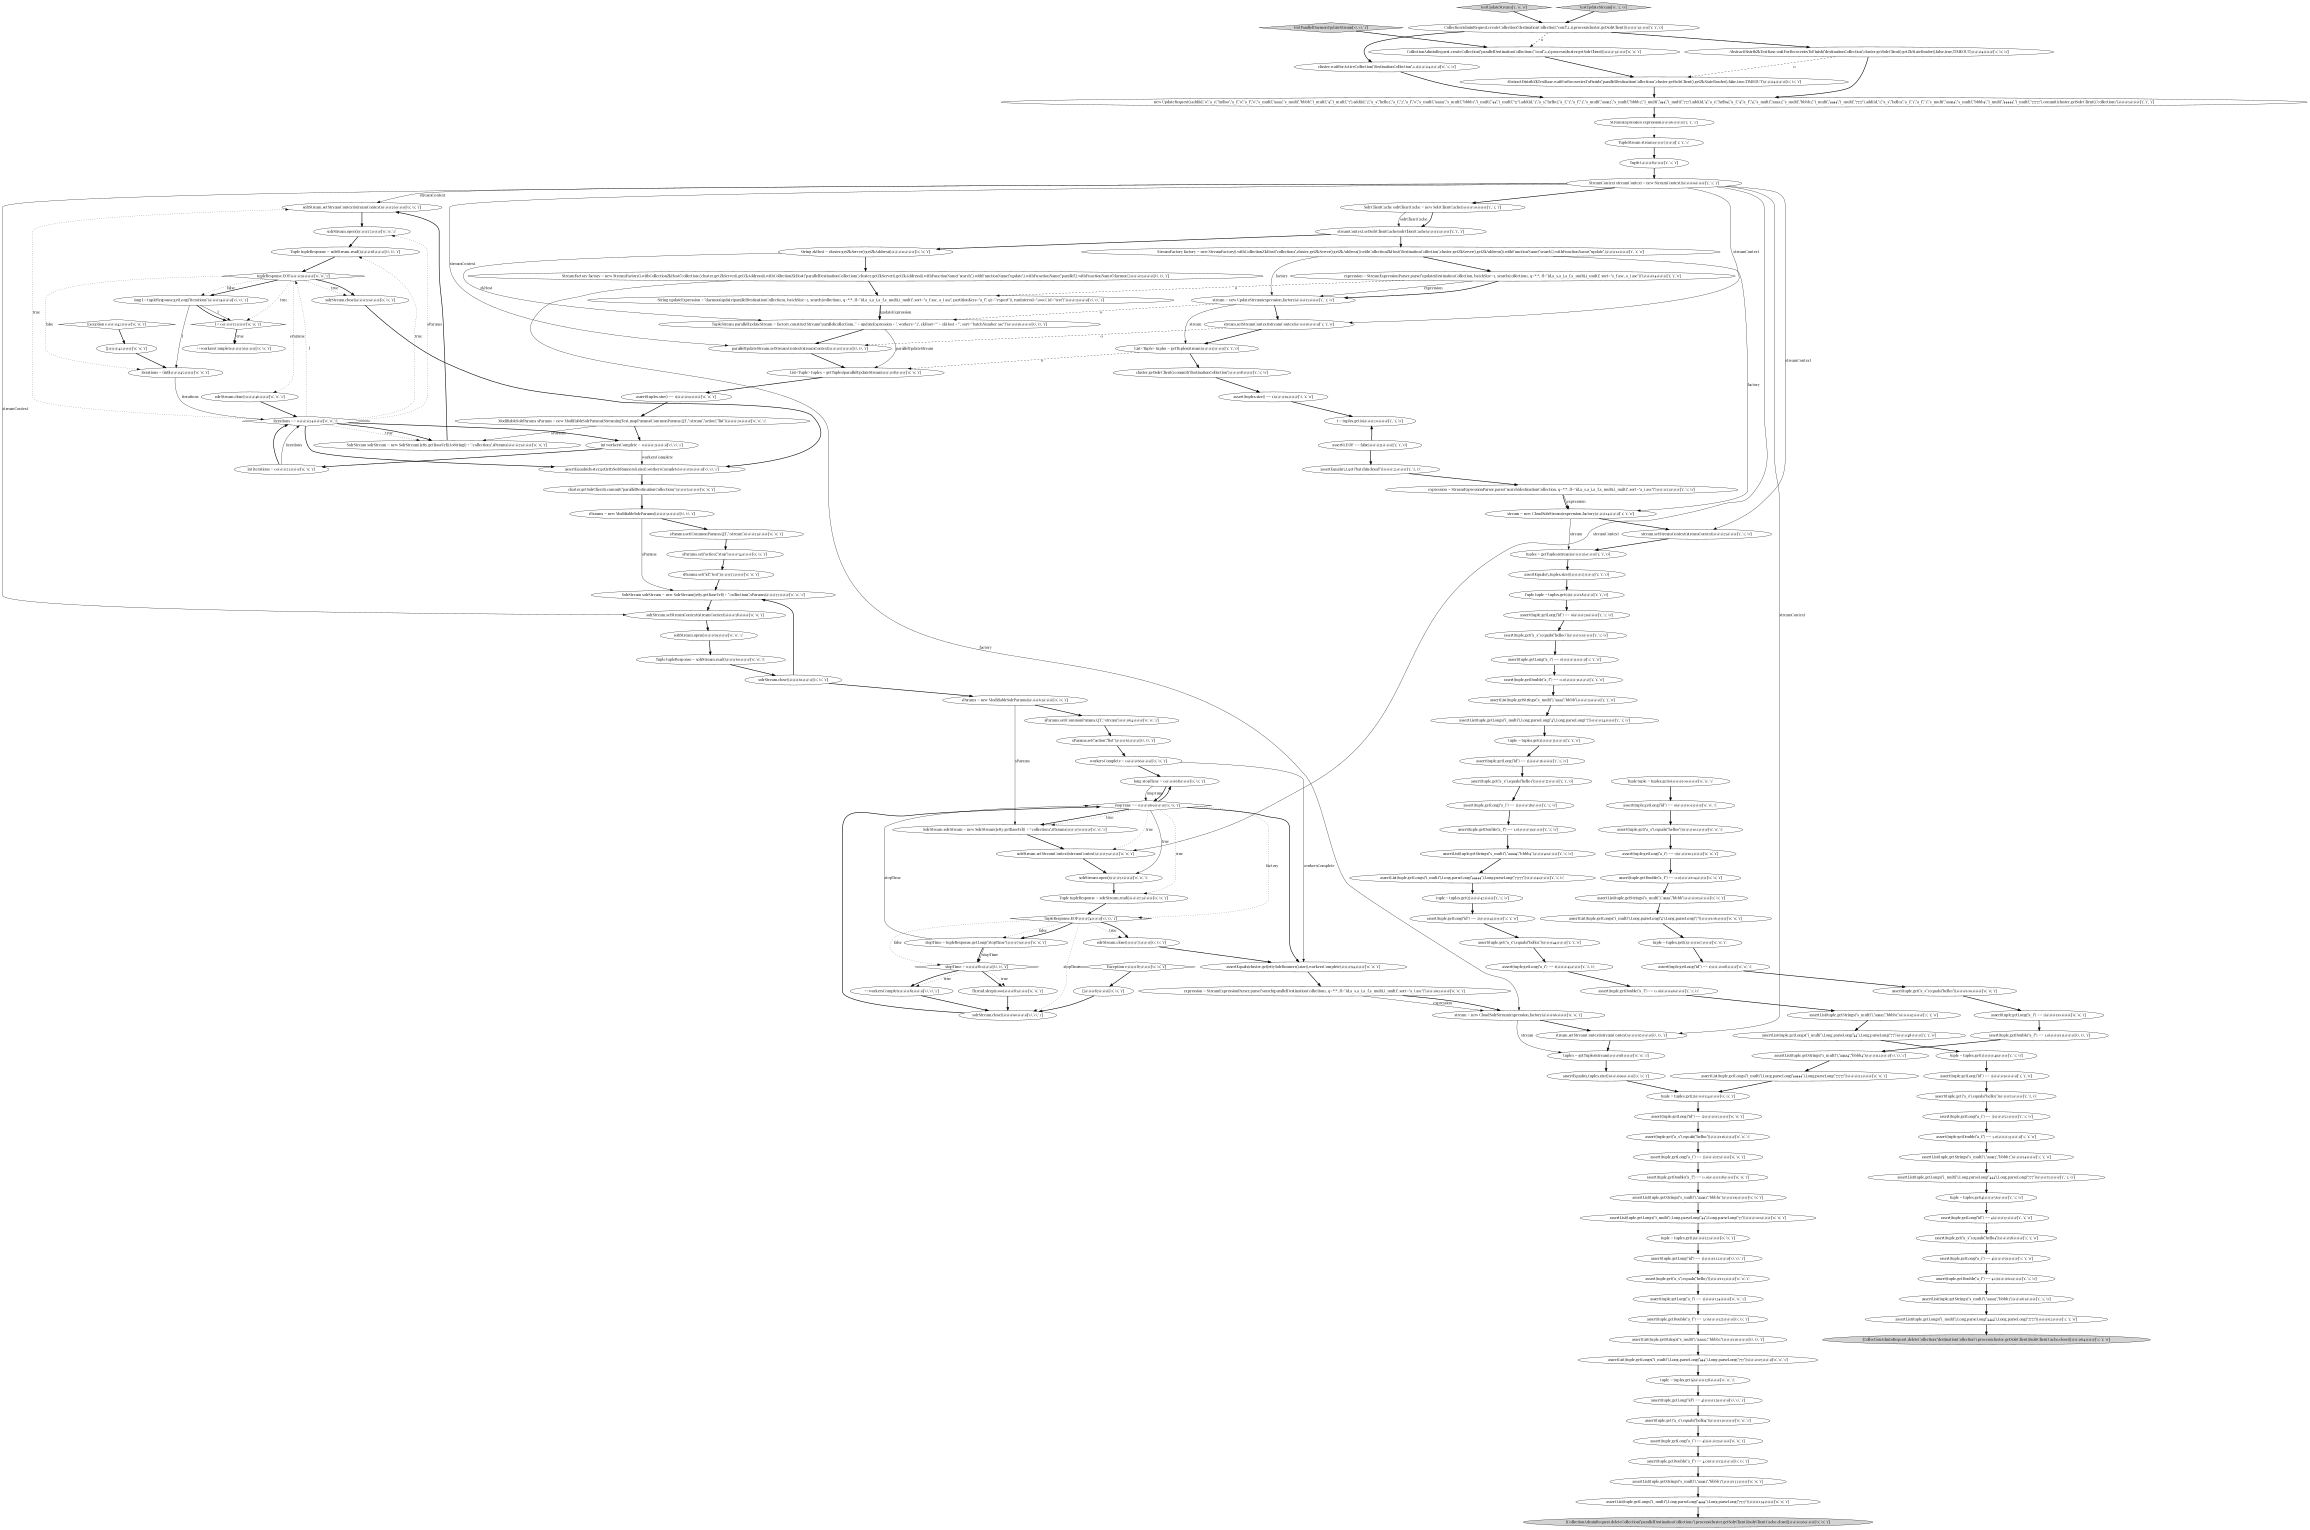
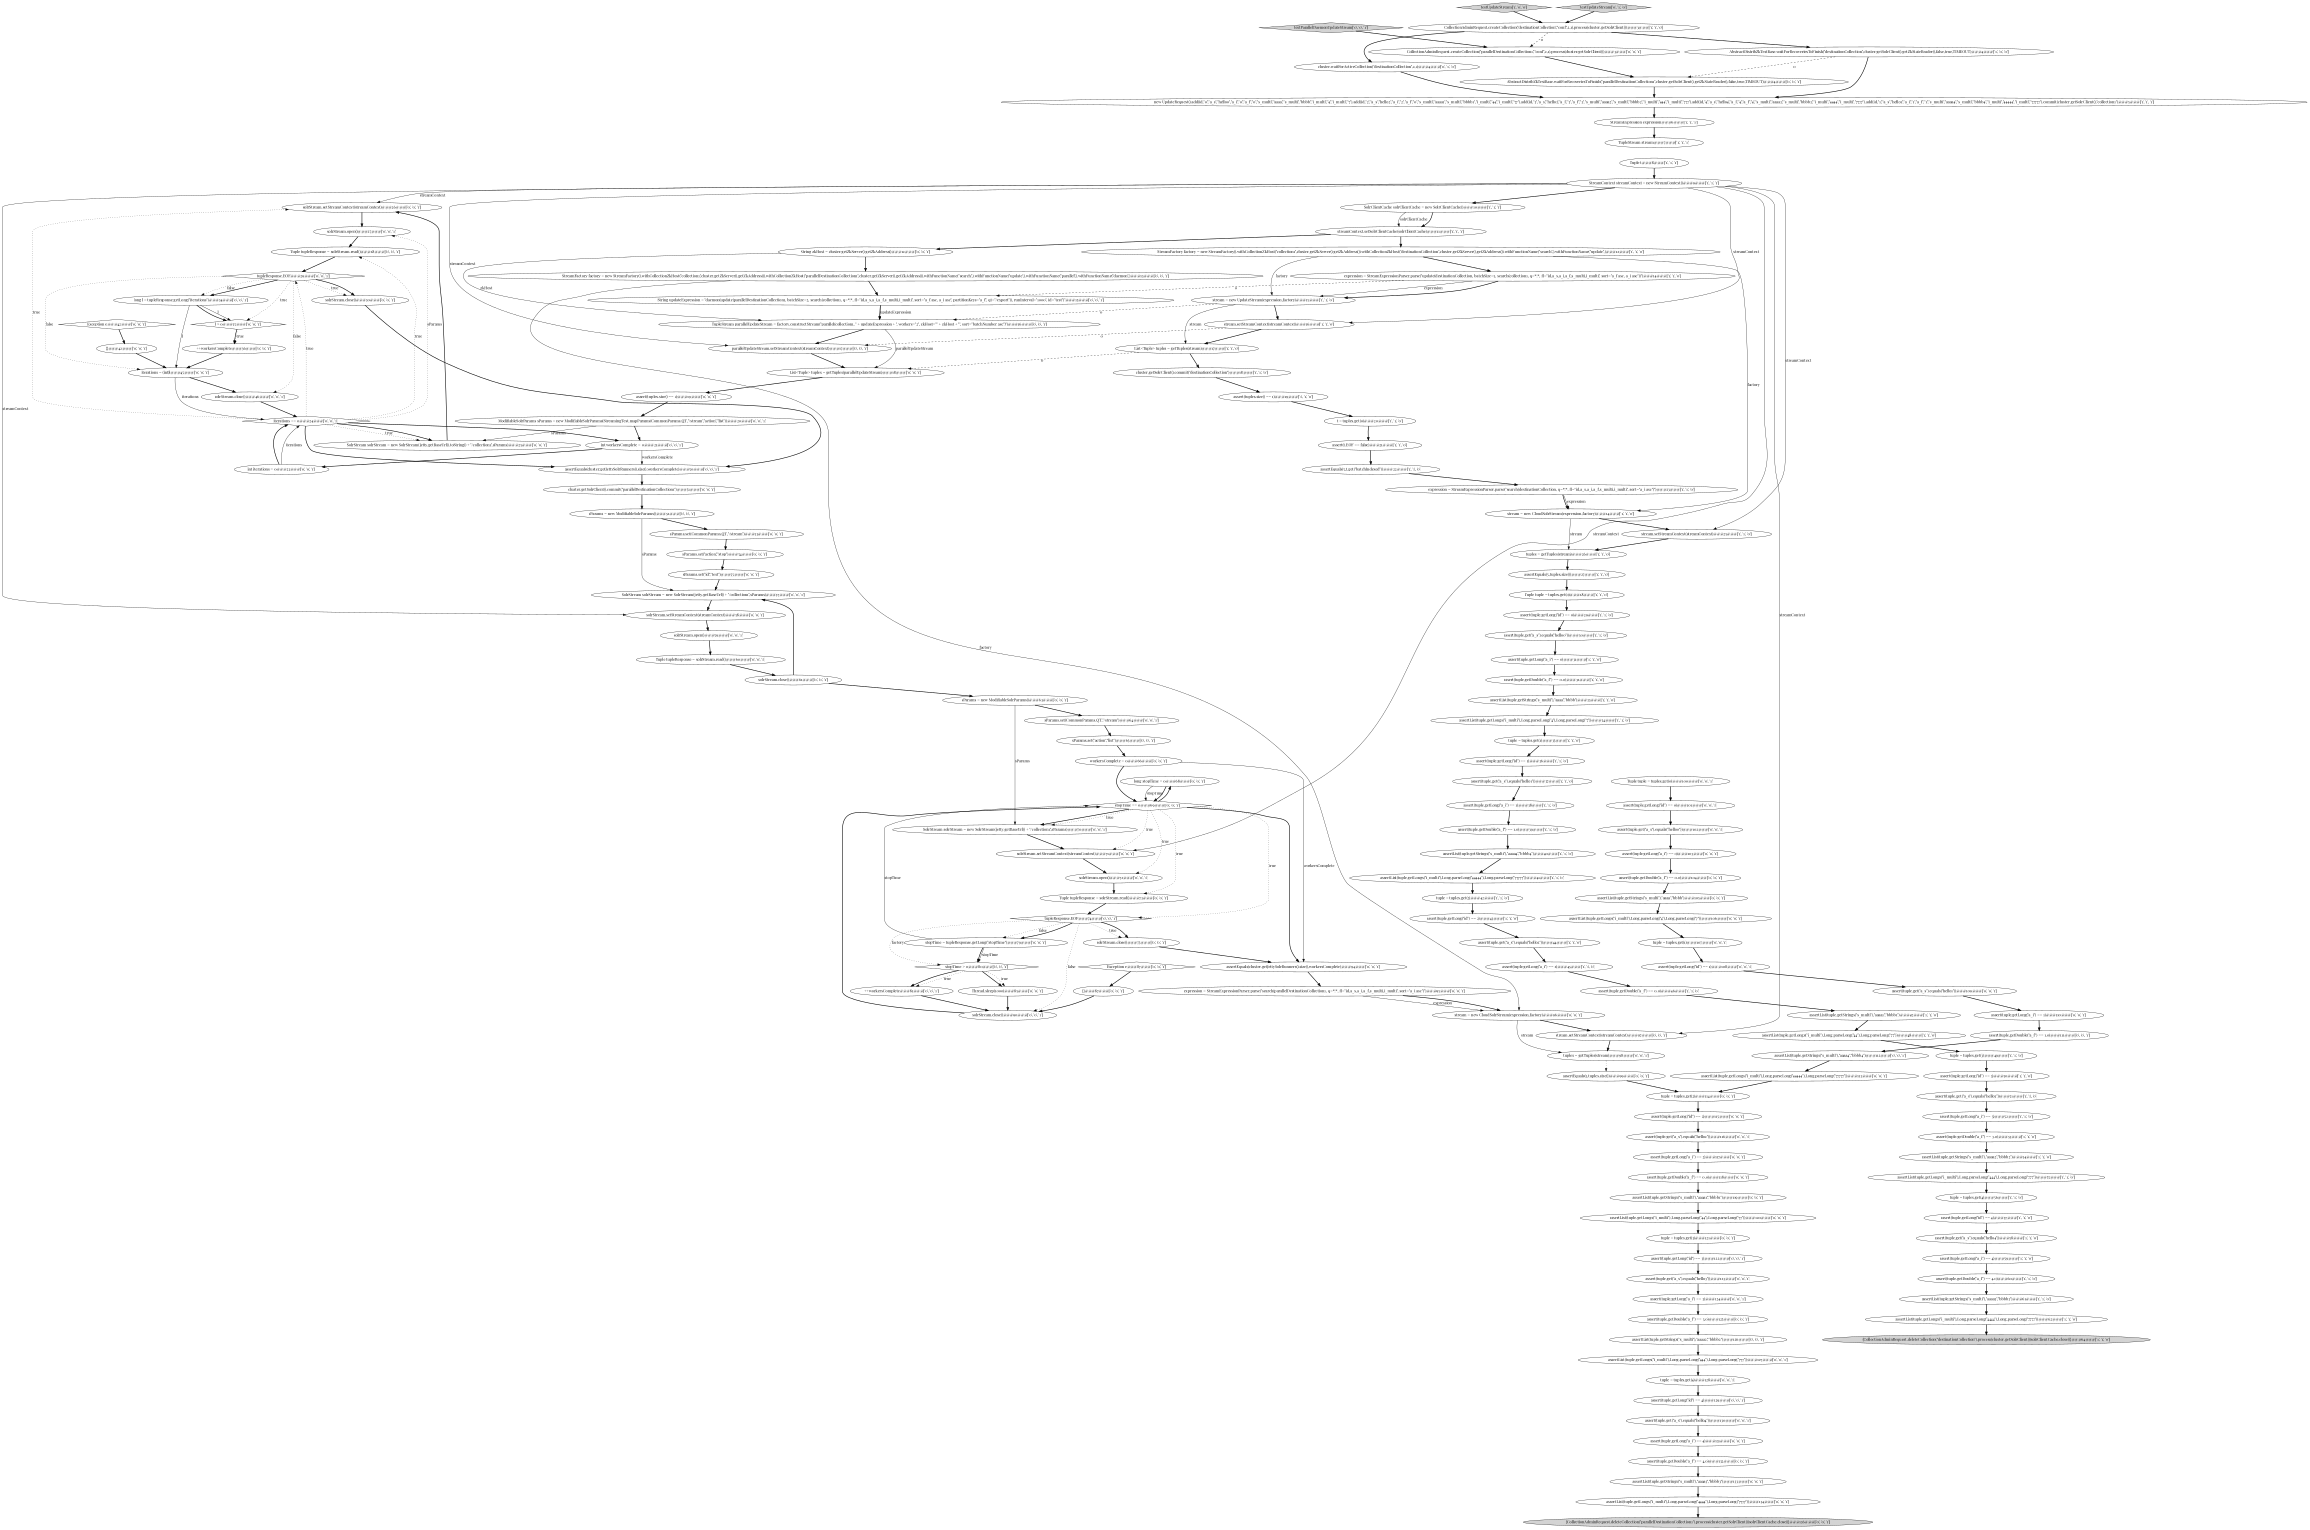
edge "StreamExpression expression@@@6@@@['1', '1', '1']" -> "TupleStream stream@@@7@@@['1', '1', '1']": style dotted -> bold
edge "TupleStream stream@@@7@@@['1', '1', '1']" -> "Tuple t@@@8@@@['1', '1', '1']": removed
edge "tupleResponse.EOF@@@29@@@['0', '0', '1']" -> "solrStream.close()@@@46@@@['0', '0', '1']": label "sParams" -> "false"
edge "iterations == 0@@@24@@@['0', '0', '1']" -> "tupleResponse.EOF@@@29@@@['0', '0', '1']": label "l" -> "true"
edge "++workersComplete@@@36@@@['0', '0', '1']" -> "iterations = (int)l@@@45@@@['0', '0', '1']": added
edge "iterations = (int)l@@@45@@@['0', '0', '1']" -> "solrStream.close()@@@46@@@['0', '0', '1']": added
edge "assert(t.EOF == false)@@@21@@@['1', '1', '0']" -> "t = tuples.get(0)@@@20@@@['1', '1', '0']": reversed
edge "workersComplete = 0@@@66@@@['0', '0', '1']" -> "long stopTime = 0@@@68@@@['0', '0', '1']": now "workersComplete = 0@@@66@@@['0', '0', '1']" -> "stopTime == 0@@@69@@@['0', '0', '1']"
edge "stopTime == 0@@@69@@@['0', '0', '1']" -> "solrStream.open()@@@72@@@['0', '0', '1']": style solid -> dotted
edge "stopTime == 0@@@69@@@['0', '0', '1']" -> "tupleResponse.EOF@@@74@@@['0', '0', '1']": label "factory" -> "true"
edge "tupleResponse.EOF@@@74@@@['0', '0', '1']" -> "stopTime > 0@@@80@@@['0', '0', '1']": label "false" -> "factory"
edge "tupleResponse.EOF@@@74@@@['0', '0', '1']" -> "solrStream.close()@@@90@@@['0', '0', '1']": label "stopTime" -> "false"
edge "tuples = getTuples(stream)@@@98@@@['0', '0', '1']" -> "assertEquals(5,tuples.size())@@@99@@@['0', '0', '1']": style bold -> dotted
